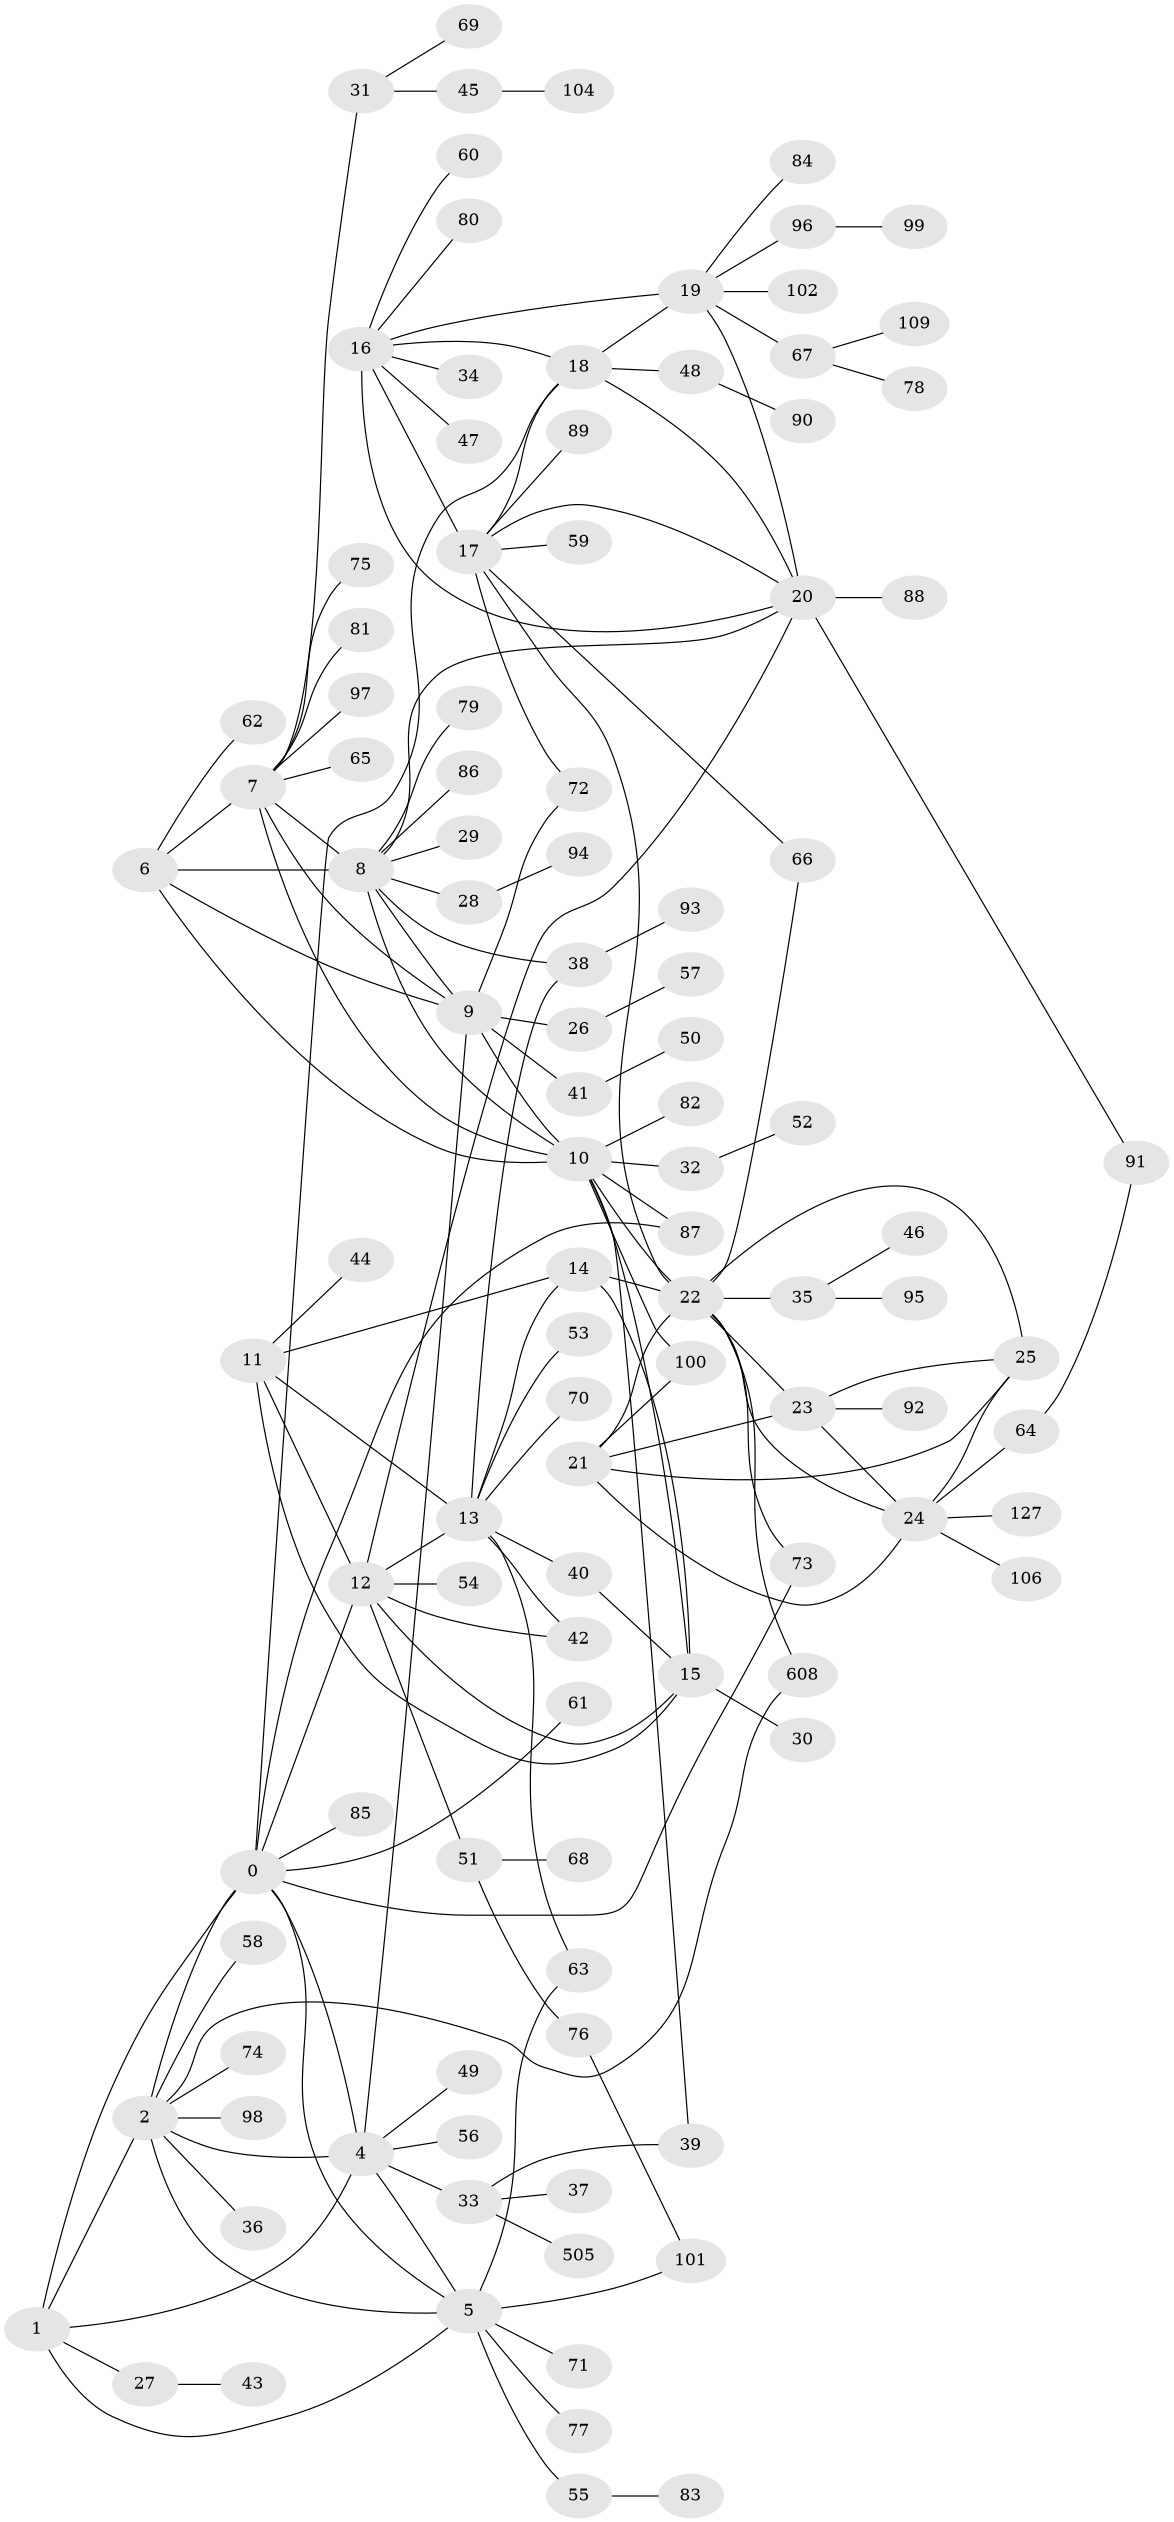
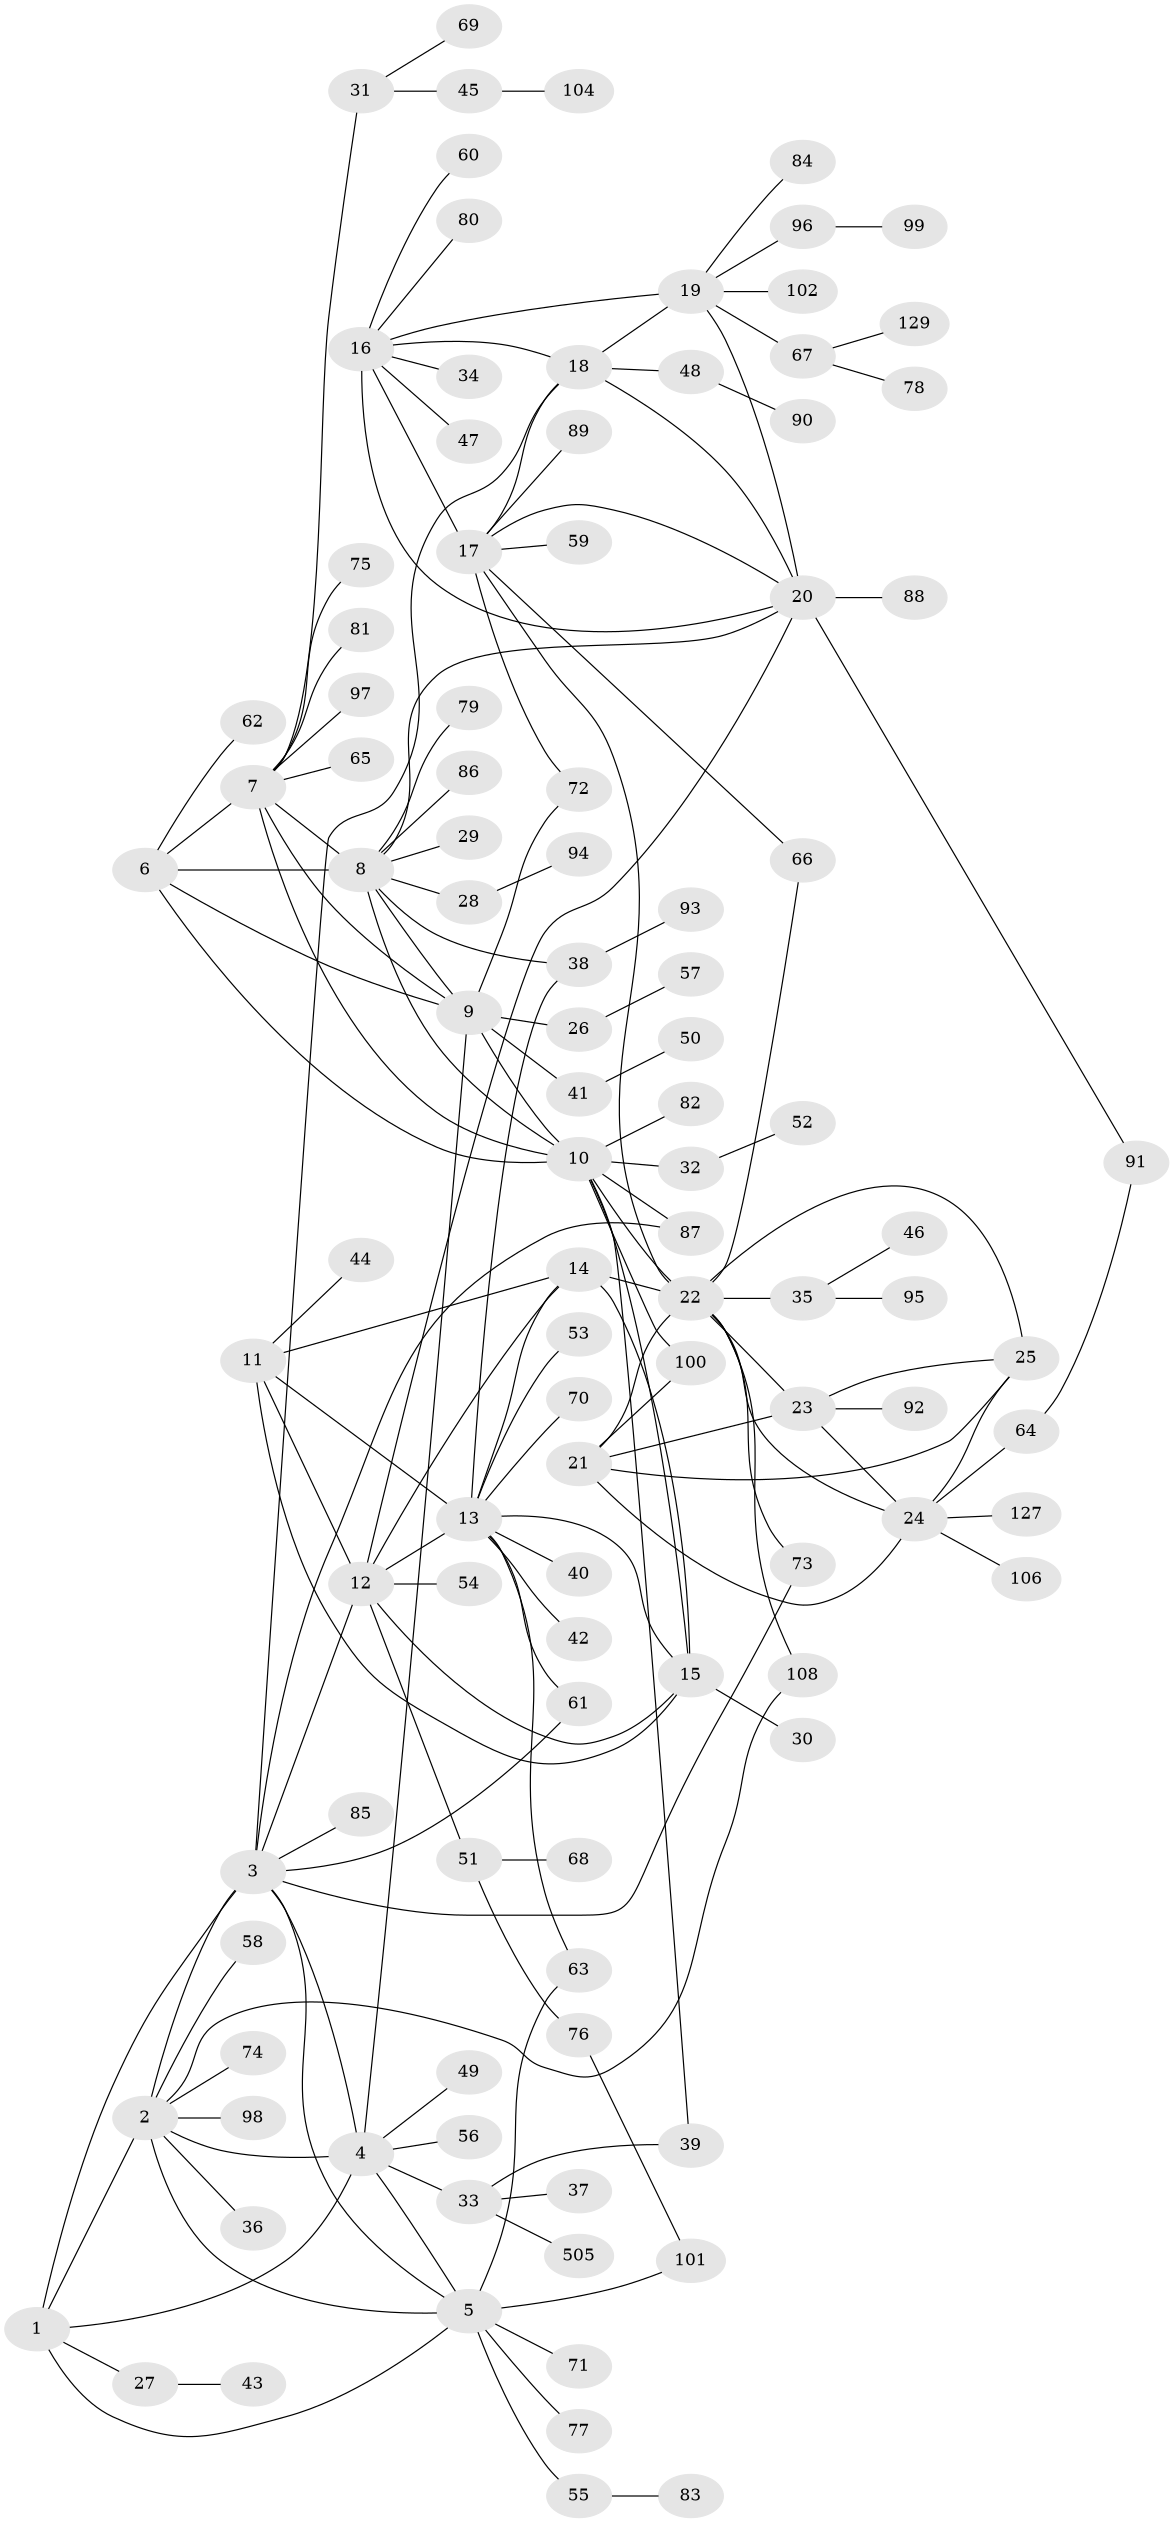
node "109": label "109" -> "129"
edge "13" -- "61": added
edge "12" -- "42": now "12" -- "14"
edge "40" -- "15": now "13" -- "15"
node "608": label "608" -> "108"
node "0": label "0" -> "3"
